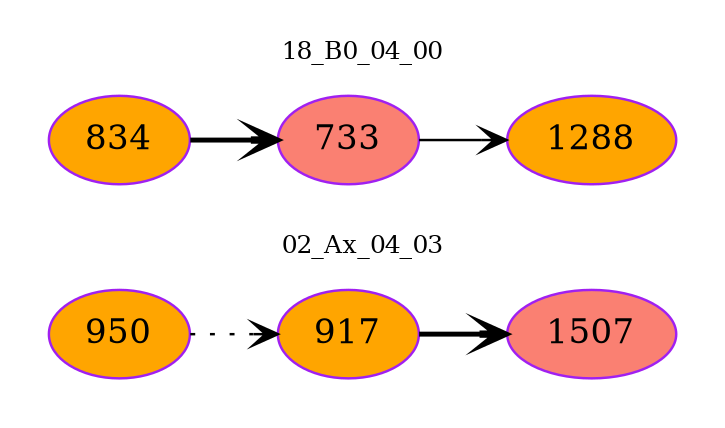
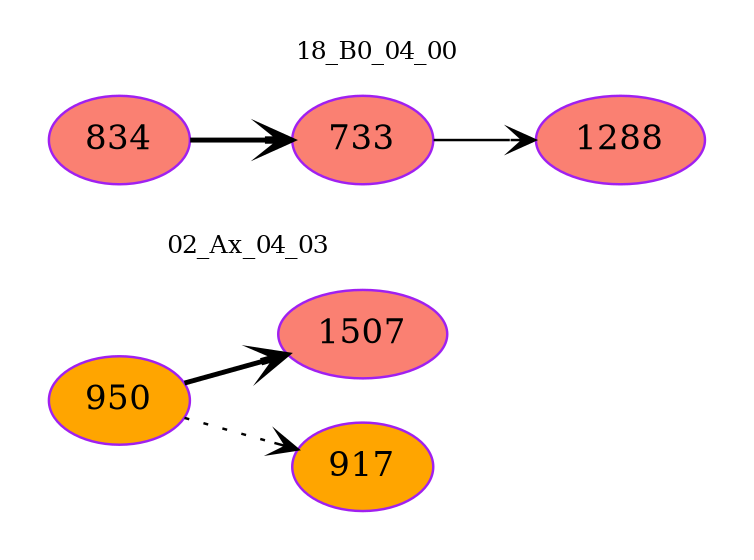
node "834": fillcolor orange -> salmon
node "1288": fillcolor orange -> salmon
edge "917" -> "1507": now "950" -> "1507"
